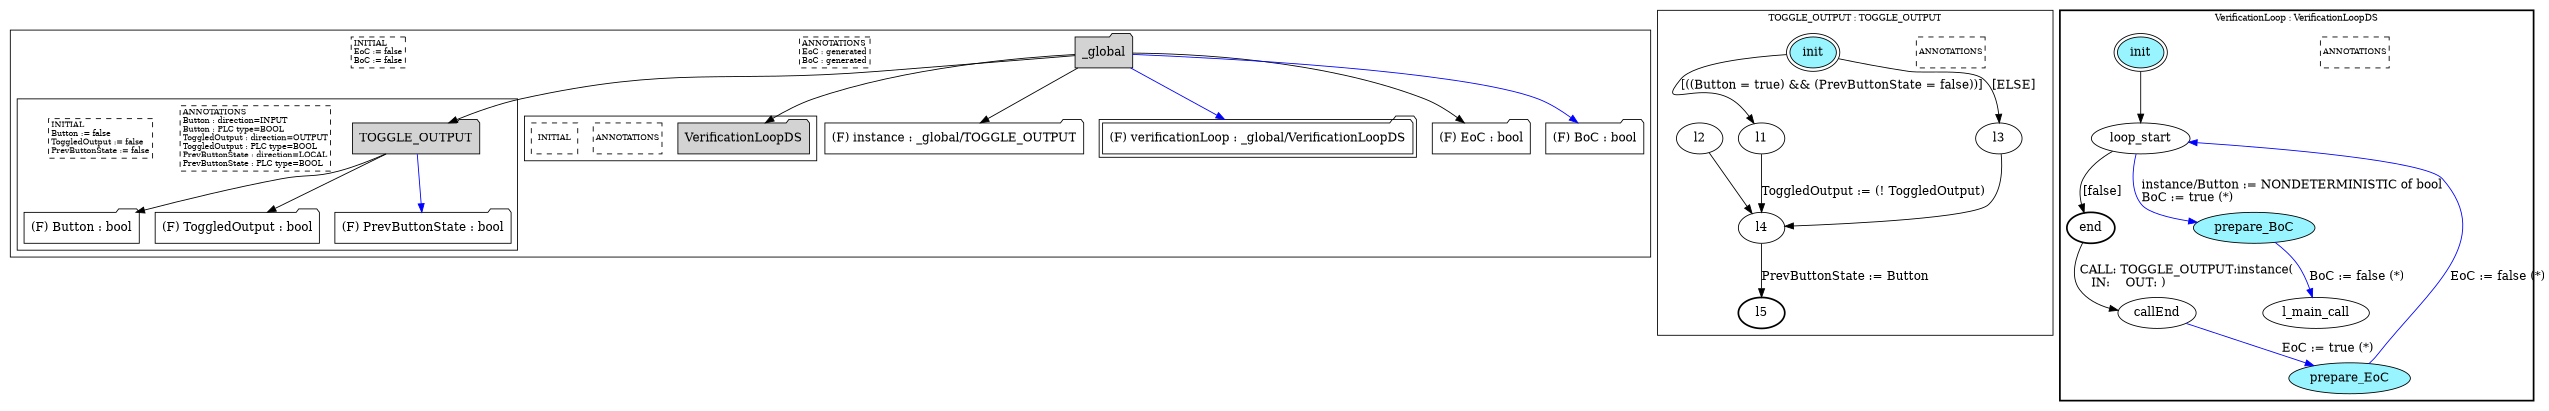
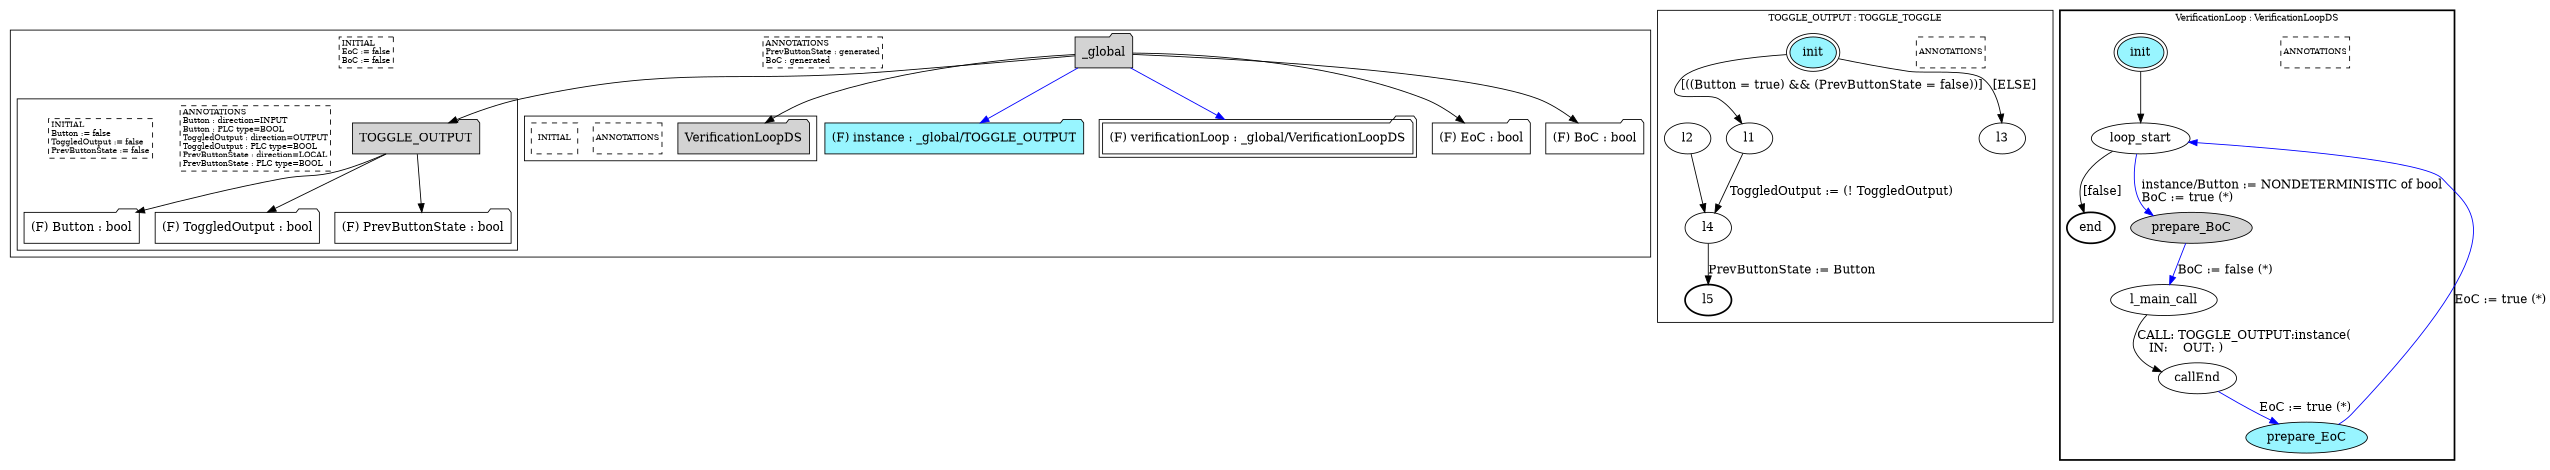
cluster "TOGGLE_OUTPUT : TOGGLE_OUTPUT": label "TOGGLE_OUTPUT : TOGGLE_OUTPUT" -> "TOGGLE_OUTPUT : TOGGLE_TOGGLE"
node "ANNOTATIONS EoC : generated BoC : generated": label "ANNOTATIONS EoC : generated BoC : generated" -> "ANNOTATIONS PrevButtonState : generated BoC : generated"
edge "_global" -> "(F) BoC : bool": color blue -> black
edge "_global" -> "(F) instance : _global/TOGGLE_OUTPUT": color black -> blue
node "(F) instance : _global/TOGGLE_OUTPUT": fillcolor white -> cadetblue1
edge "TOGGLE_OUTPUT" -> "(F) PrevButtonState : bool": color blue -> black
edge "l3" -> "l4": removed
node "prepare_BoC": fillcolor cadetblue1 -> lightgrey
edge "prepare_EoC" -> "loop_start": label "EoC := false (*)" -> "EoC := true (*)"
edge "end" -> "callEnd": now "l_main_call" -> "callEnd"
